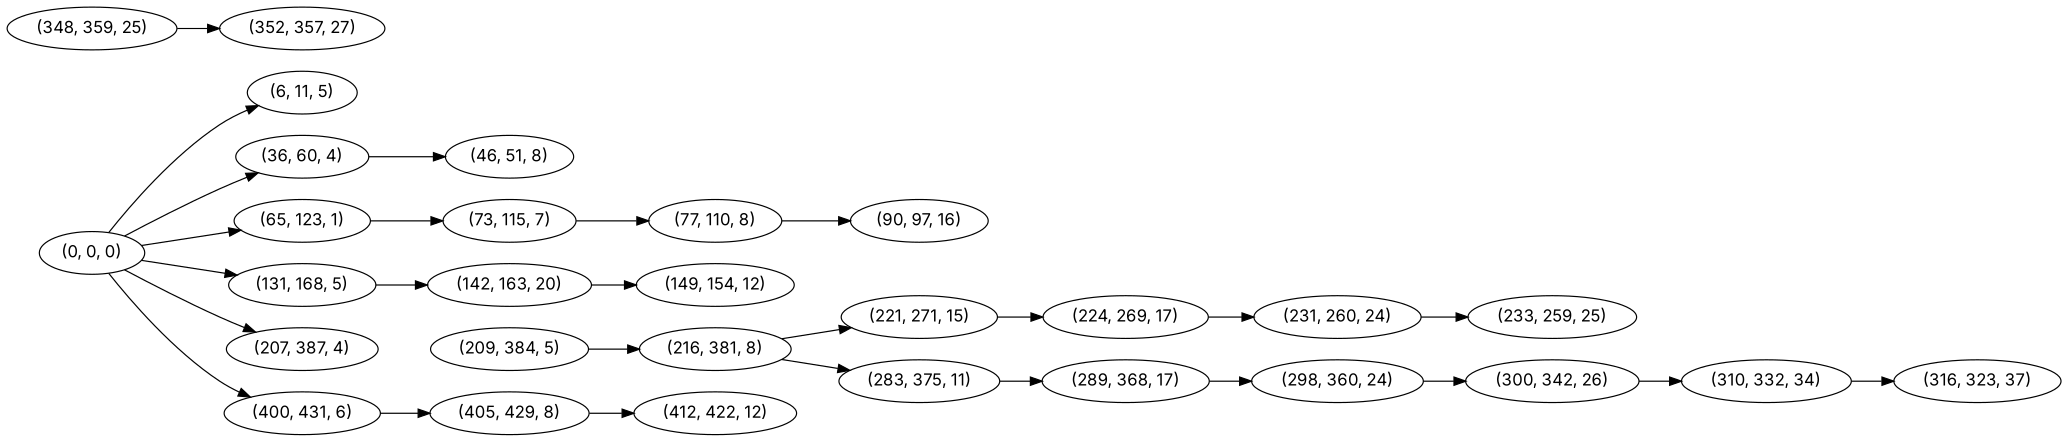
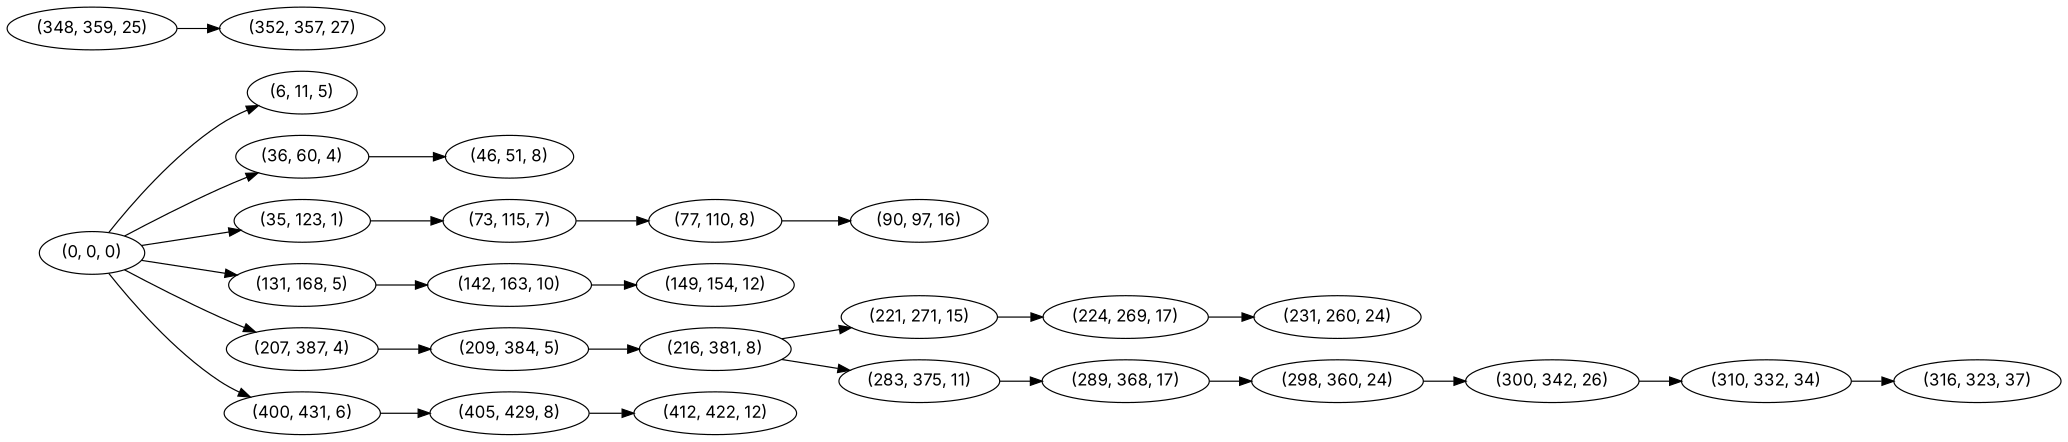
node "(65, 123, 1)": label "(65, 123, 1)" -> "(35, 123, 1)"
node "(142, 163, 20)": label "(142, 163, 20)" -> "(142, 163, 10)"
node "(233, 259, 25)": removed
edge "(207, 387, 4)" -> "(209, 384, 5)": added
